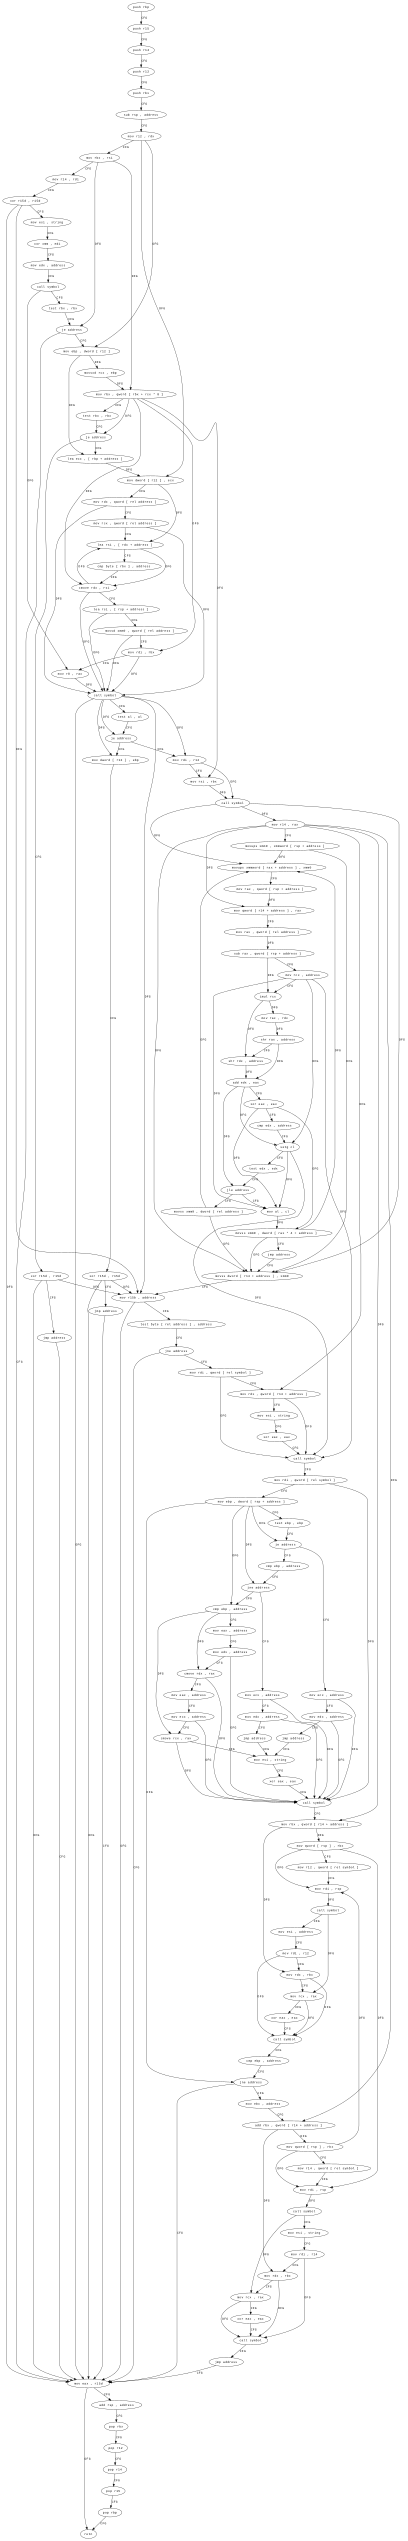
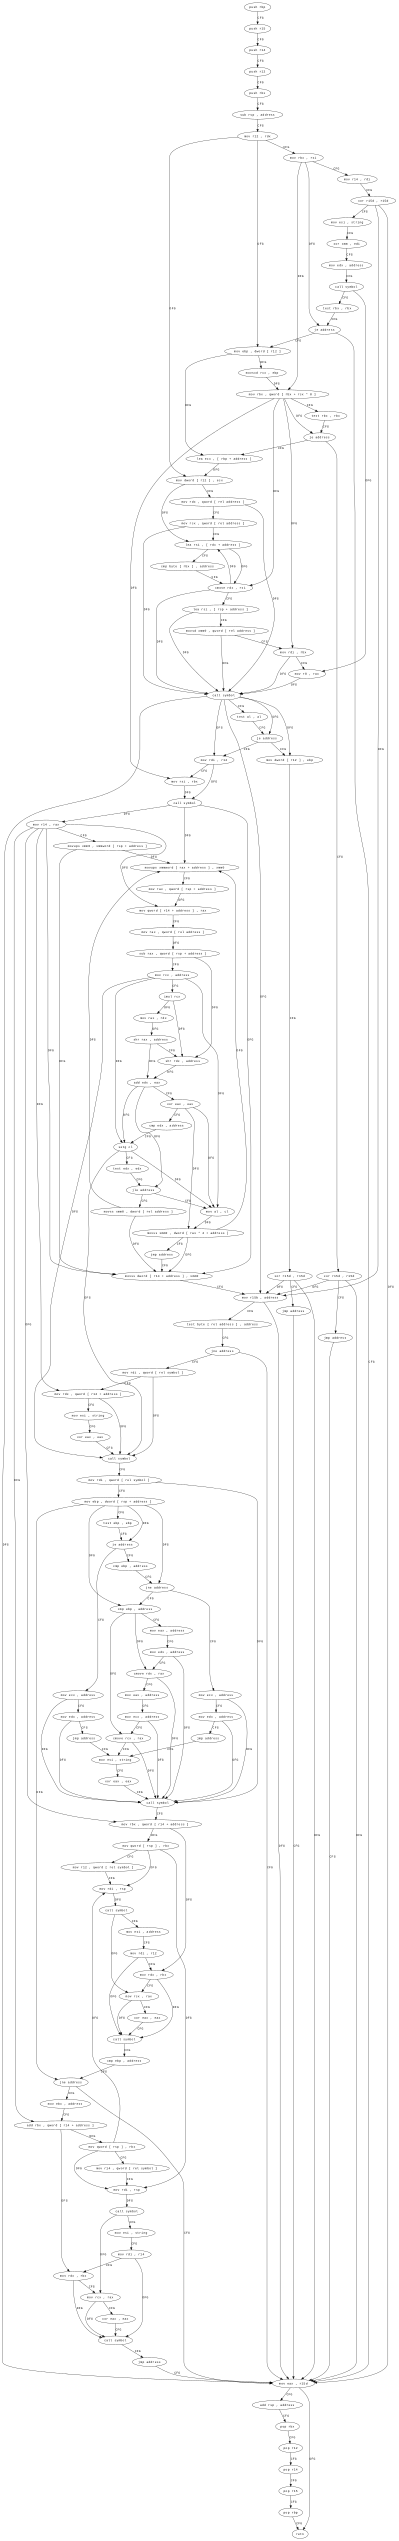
edge "sub rax , qword [ rsp + address ]" -> "imul rcx": now "sub rax , qword [ rsp + address ]" -> "shr rdx , address"
